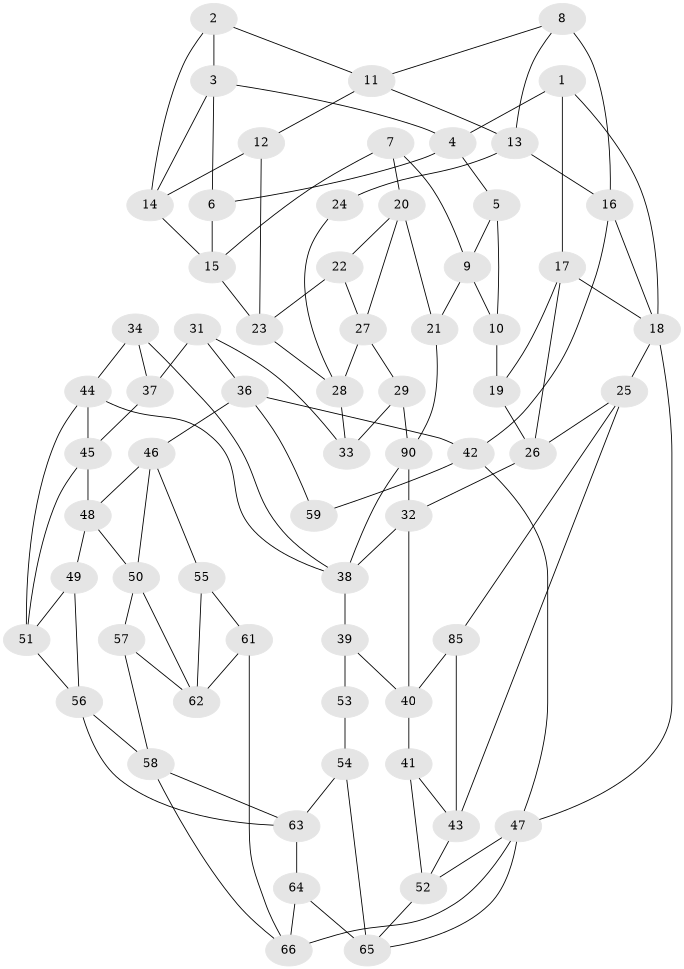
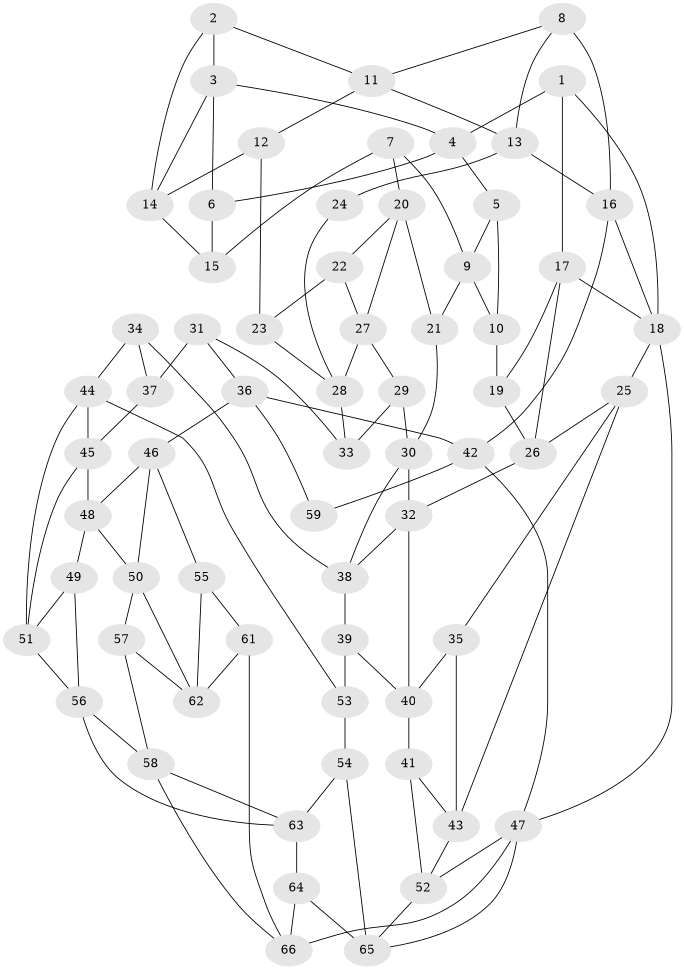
edge "15" -- "23": removed
node "90": label "90" -> "30"
edge "44" -- "38": now "44" -- "53"
node "85": label "85" -> "35"
